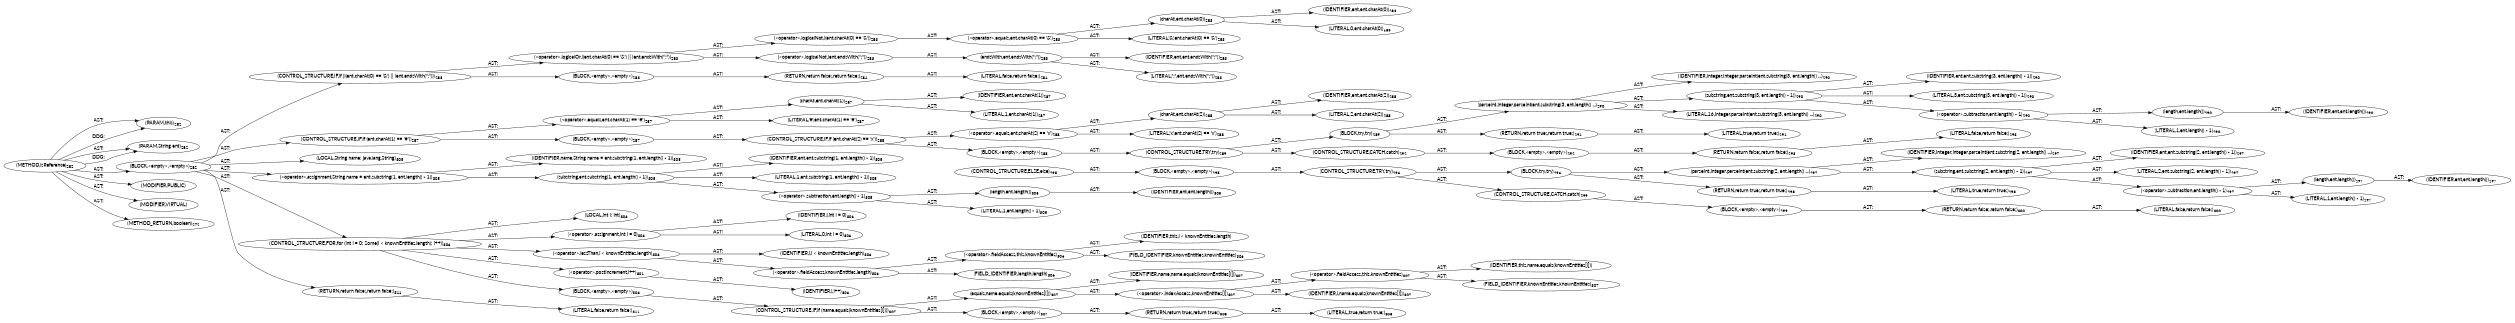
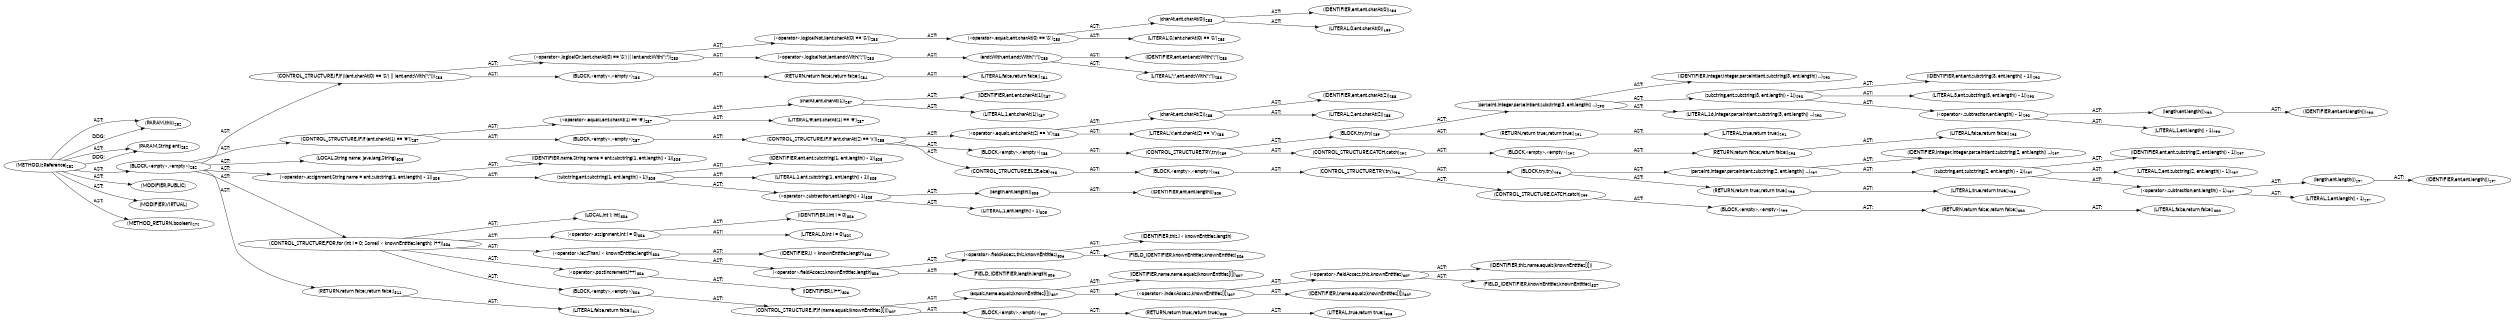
edge "(CONTROL_STRUCTURE,IF,if (ent.charAt(2) == 'x'))" -> "(CONTROL_STRUCTURE,ELSE,else)": added, label "AST:"
node "(LITERAL,0,int i = 0)": text "306" -> "302"
node "(<operator>.postIncrement,i++)": text "301" -> "306"
